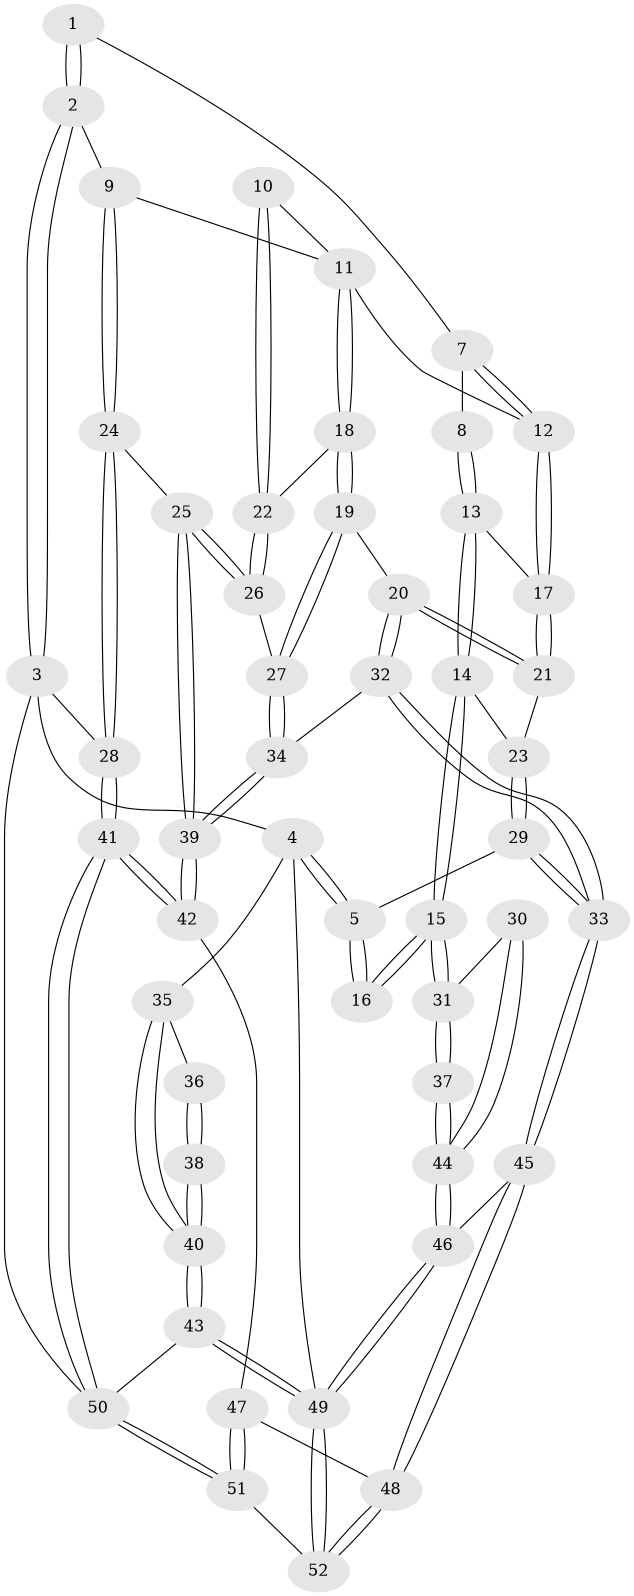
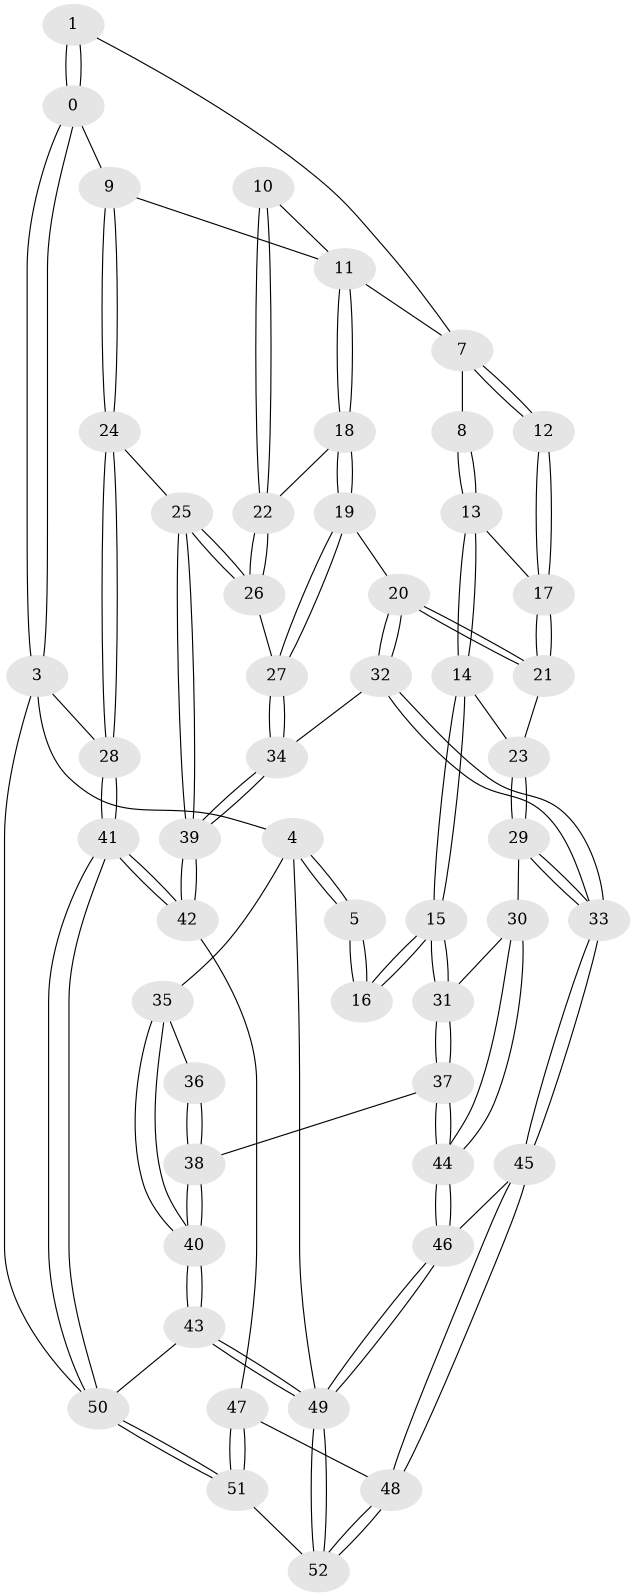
node "2": label "2" -> "0"
edge "11" -- "12": now "11" -- "7"
edge "29" -- "5": now "29" -- "30"
edge "37" -- "38": added
